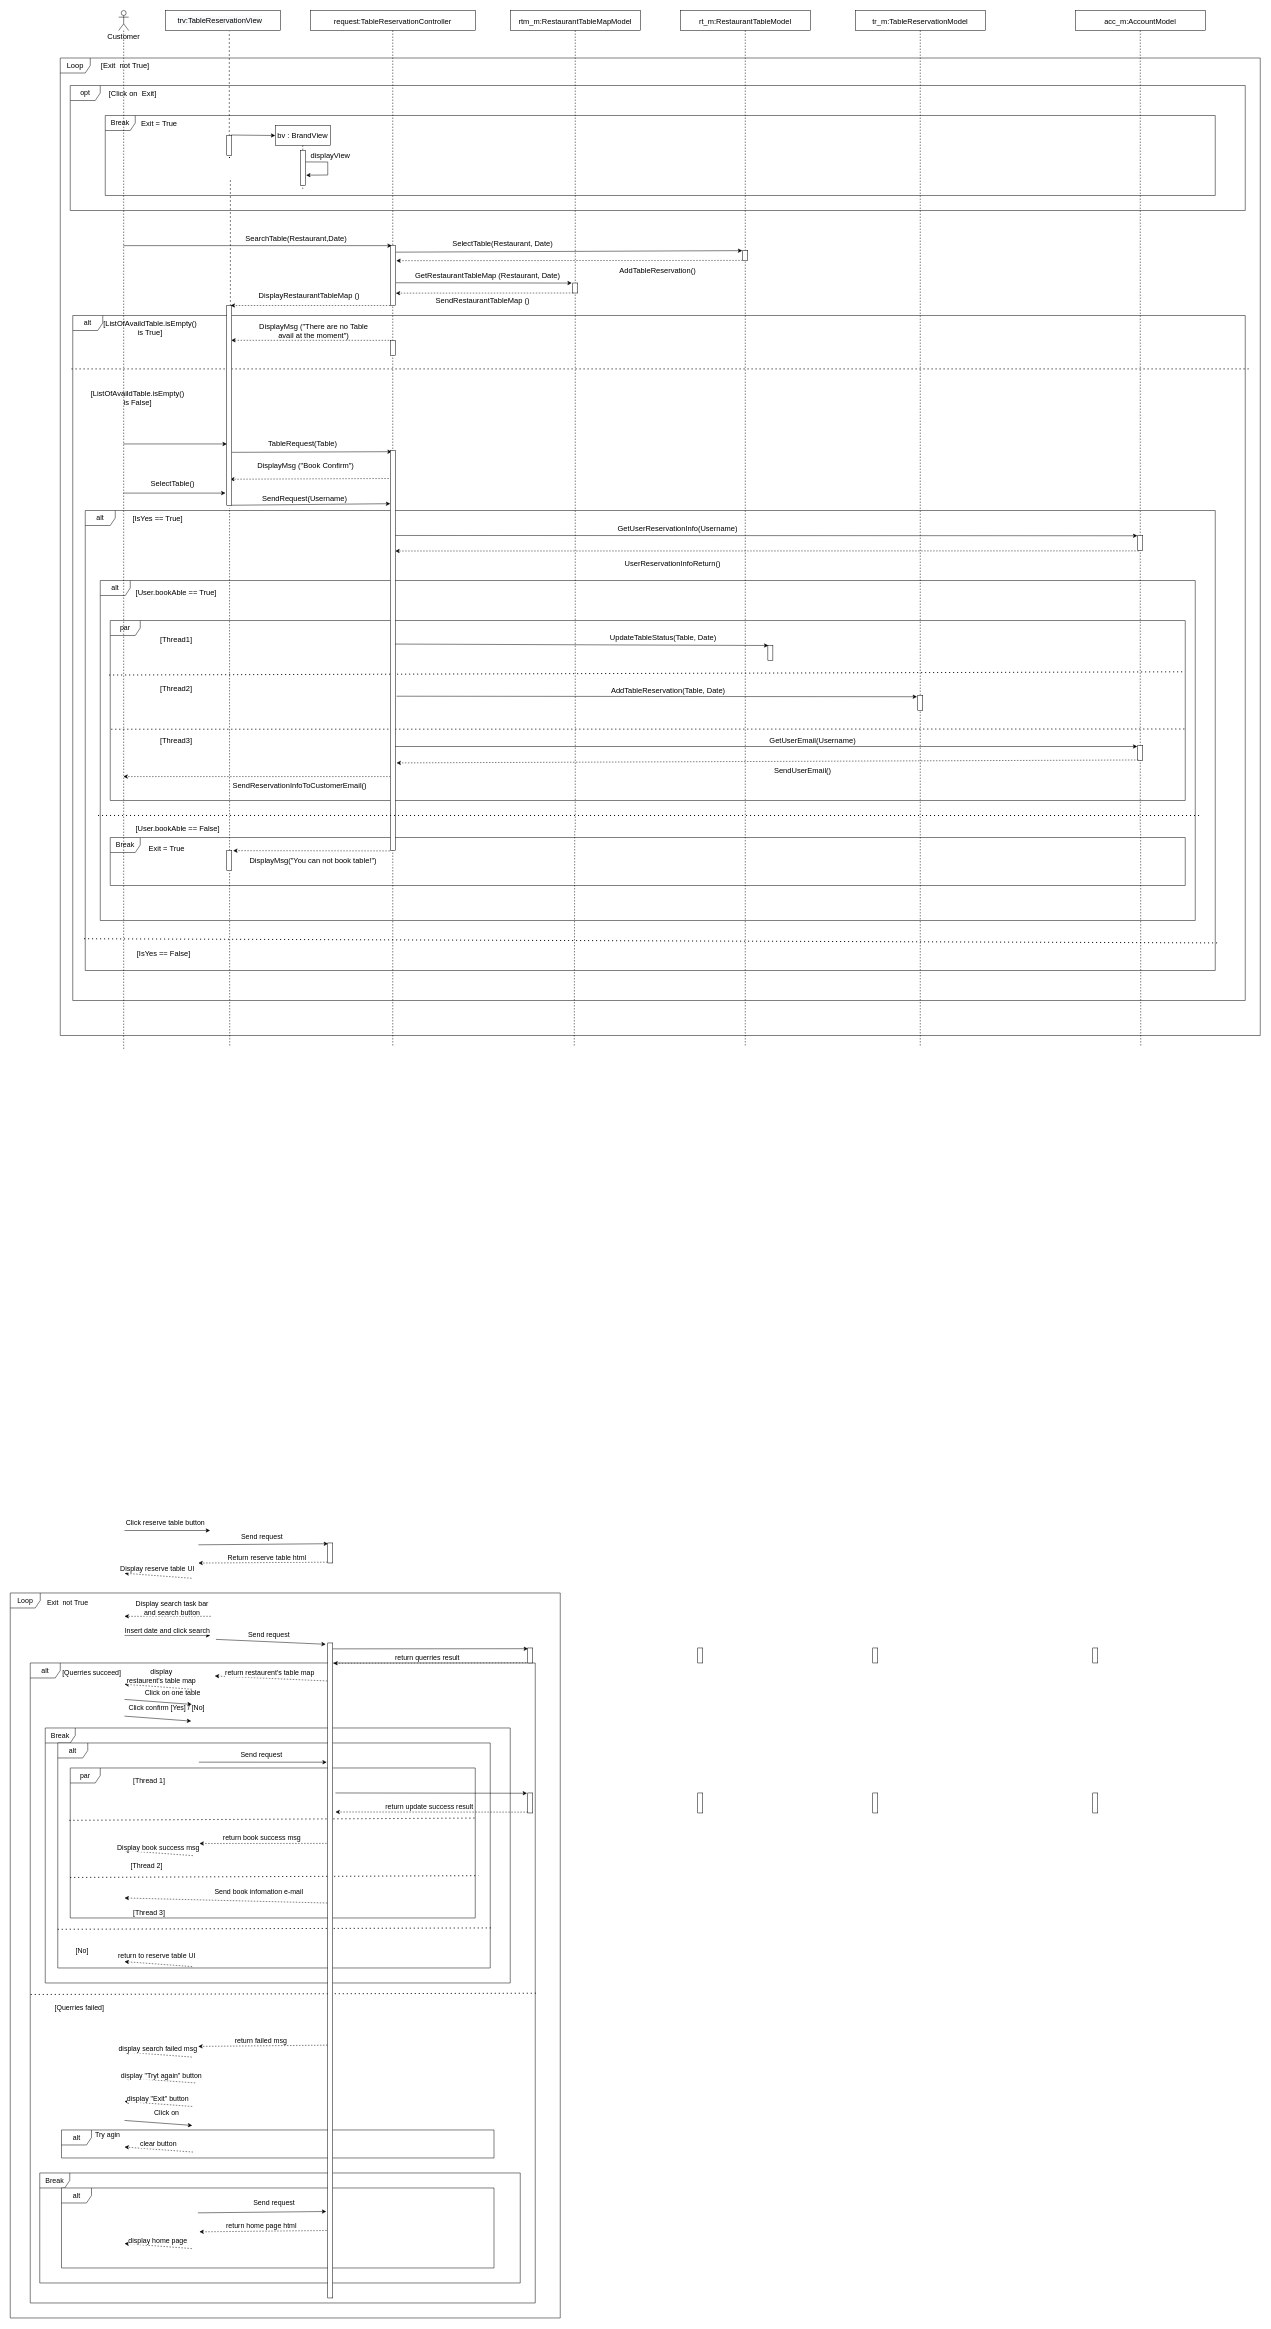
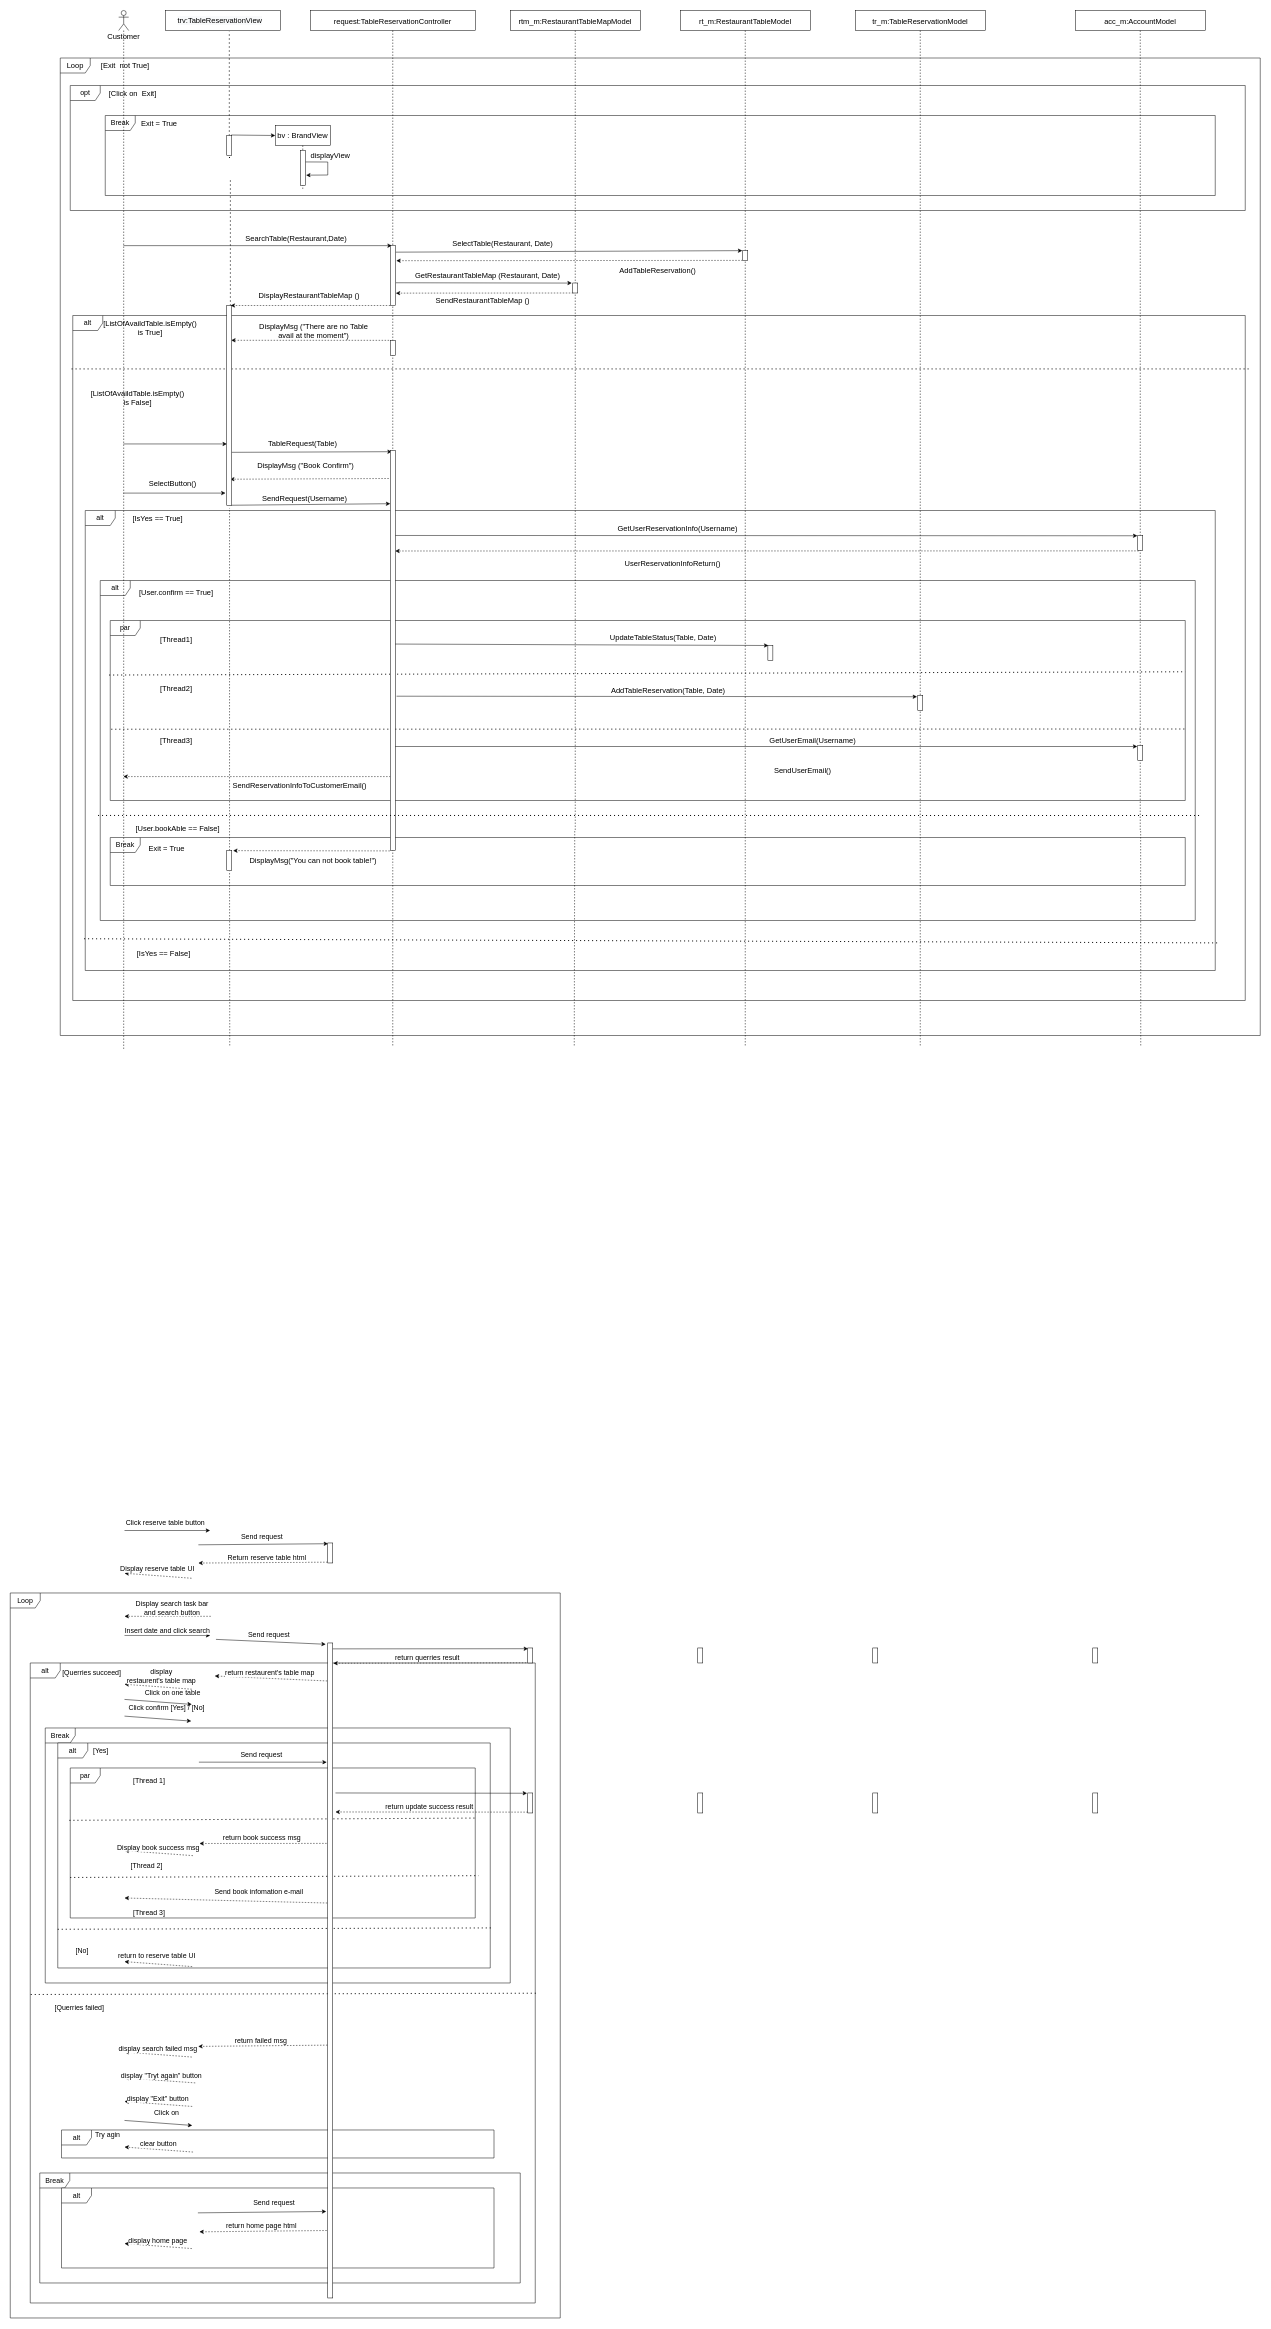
node "SelectTable()": label "SelectTable()" -> "SelectButton()"
node "[User.bookAble == True]": label "[User.bookAble == True]" -> "[User.confirm == True]"
edge "acc_m:AccountModel" -> "request:TableReservationController": removed
node "Exit not True": removed
node "[Yes]": added
